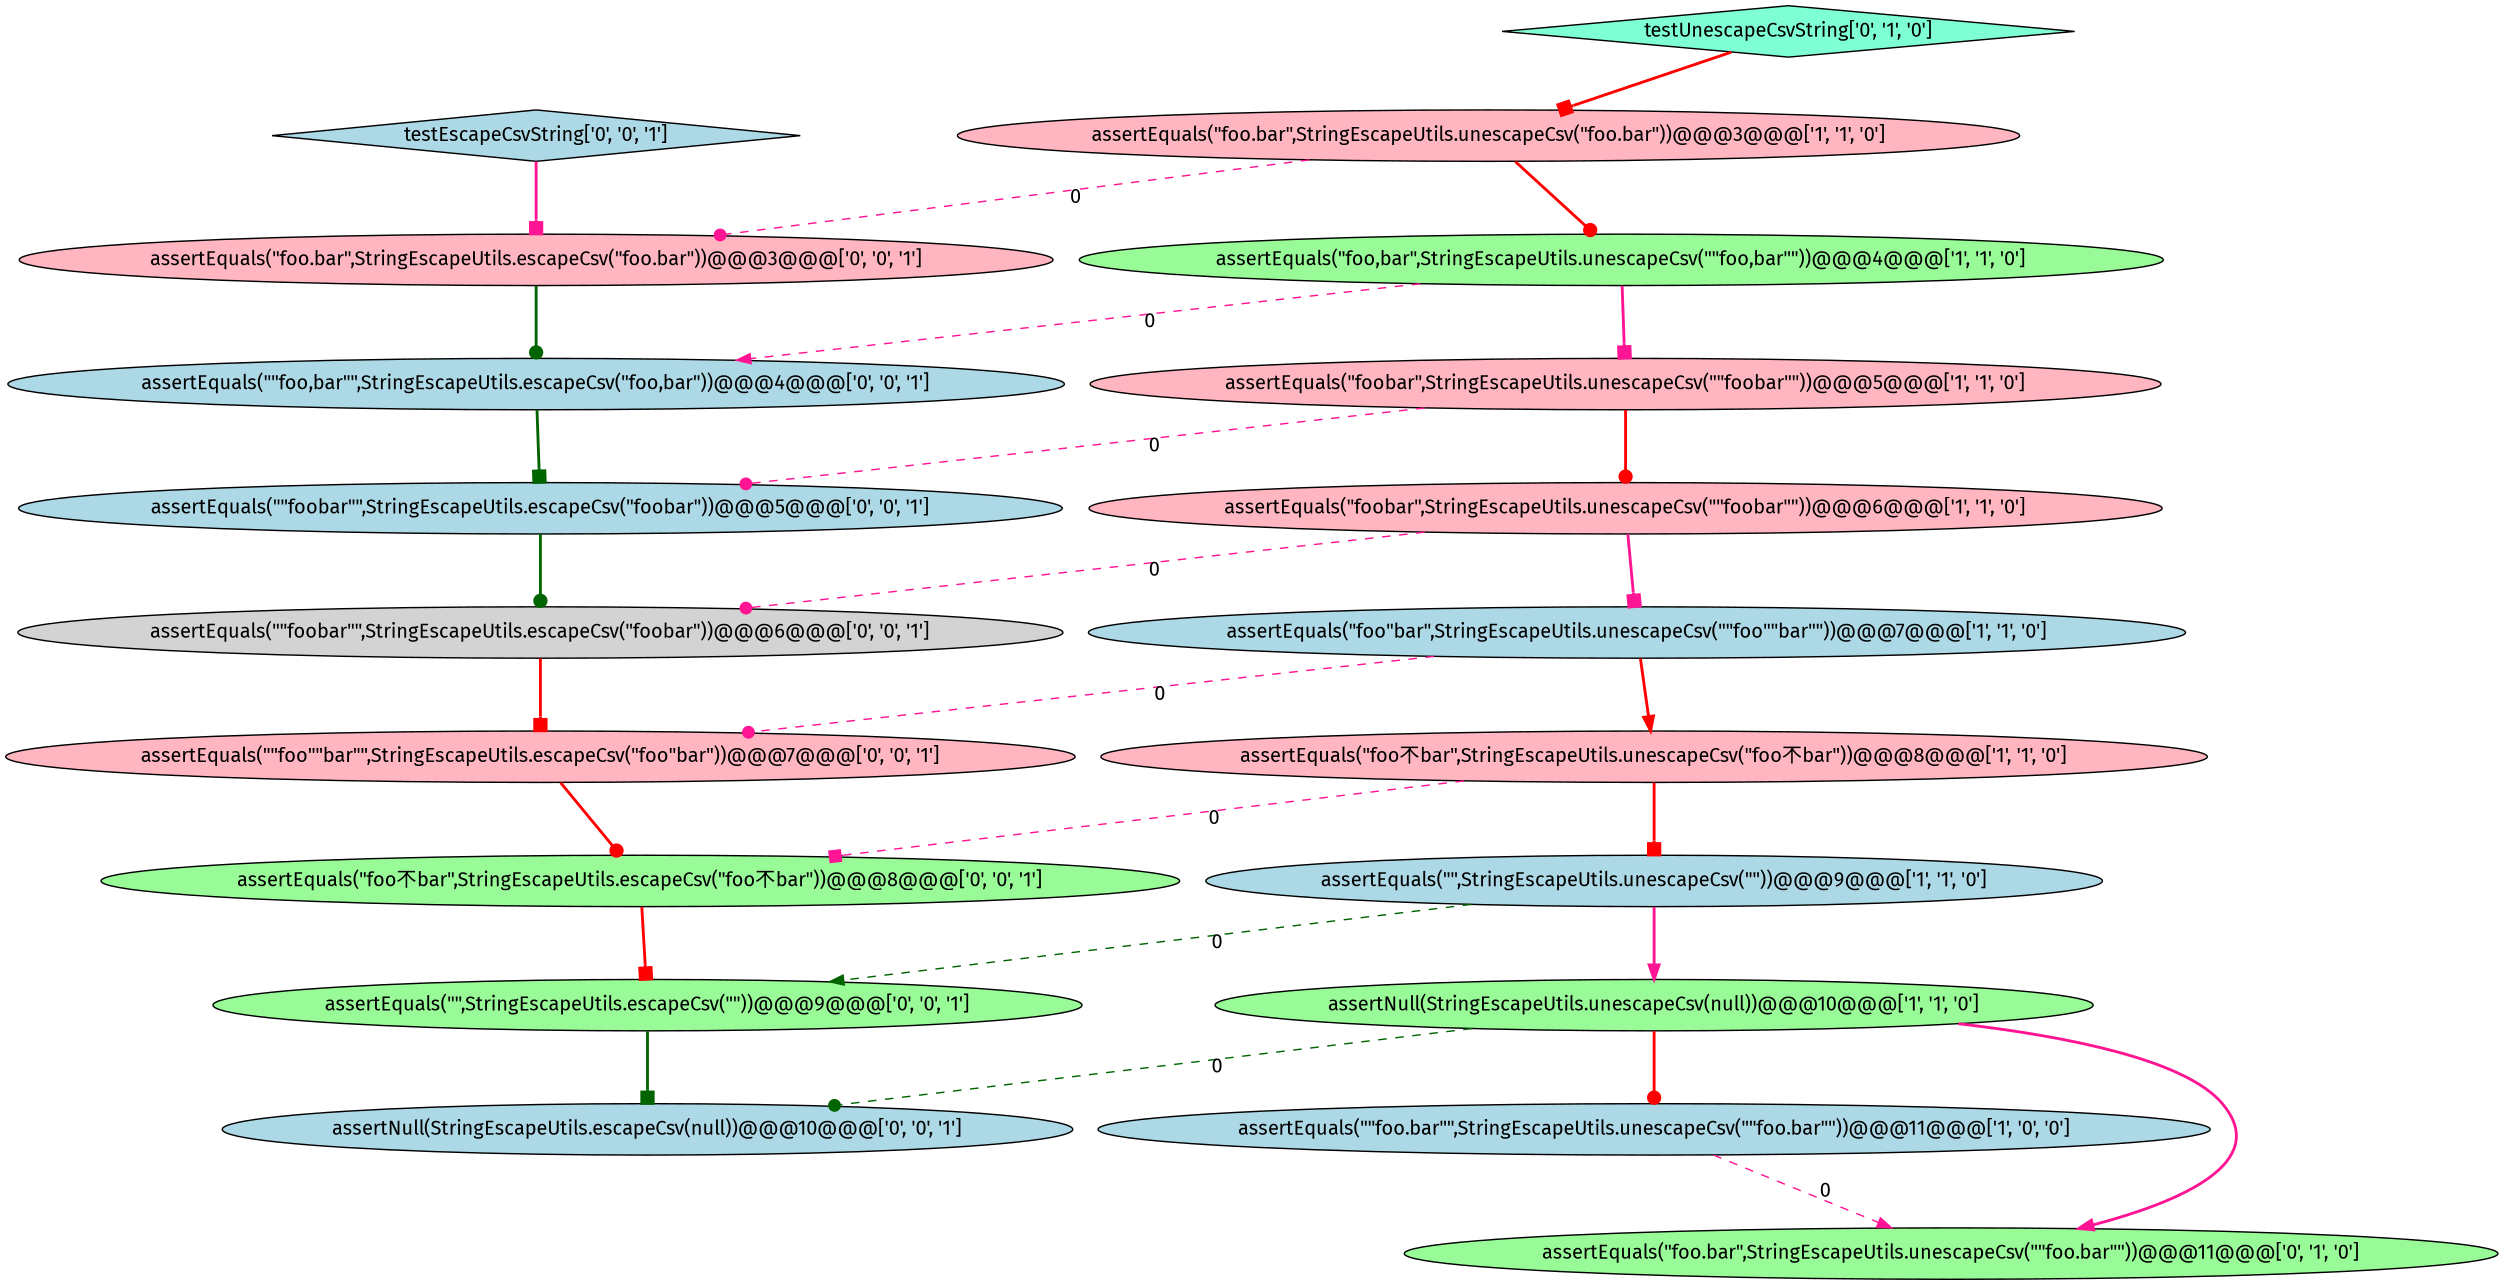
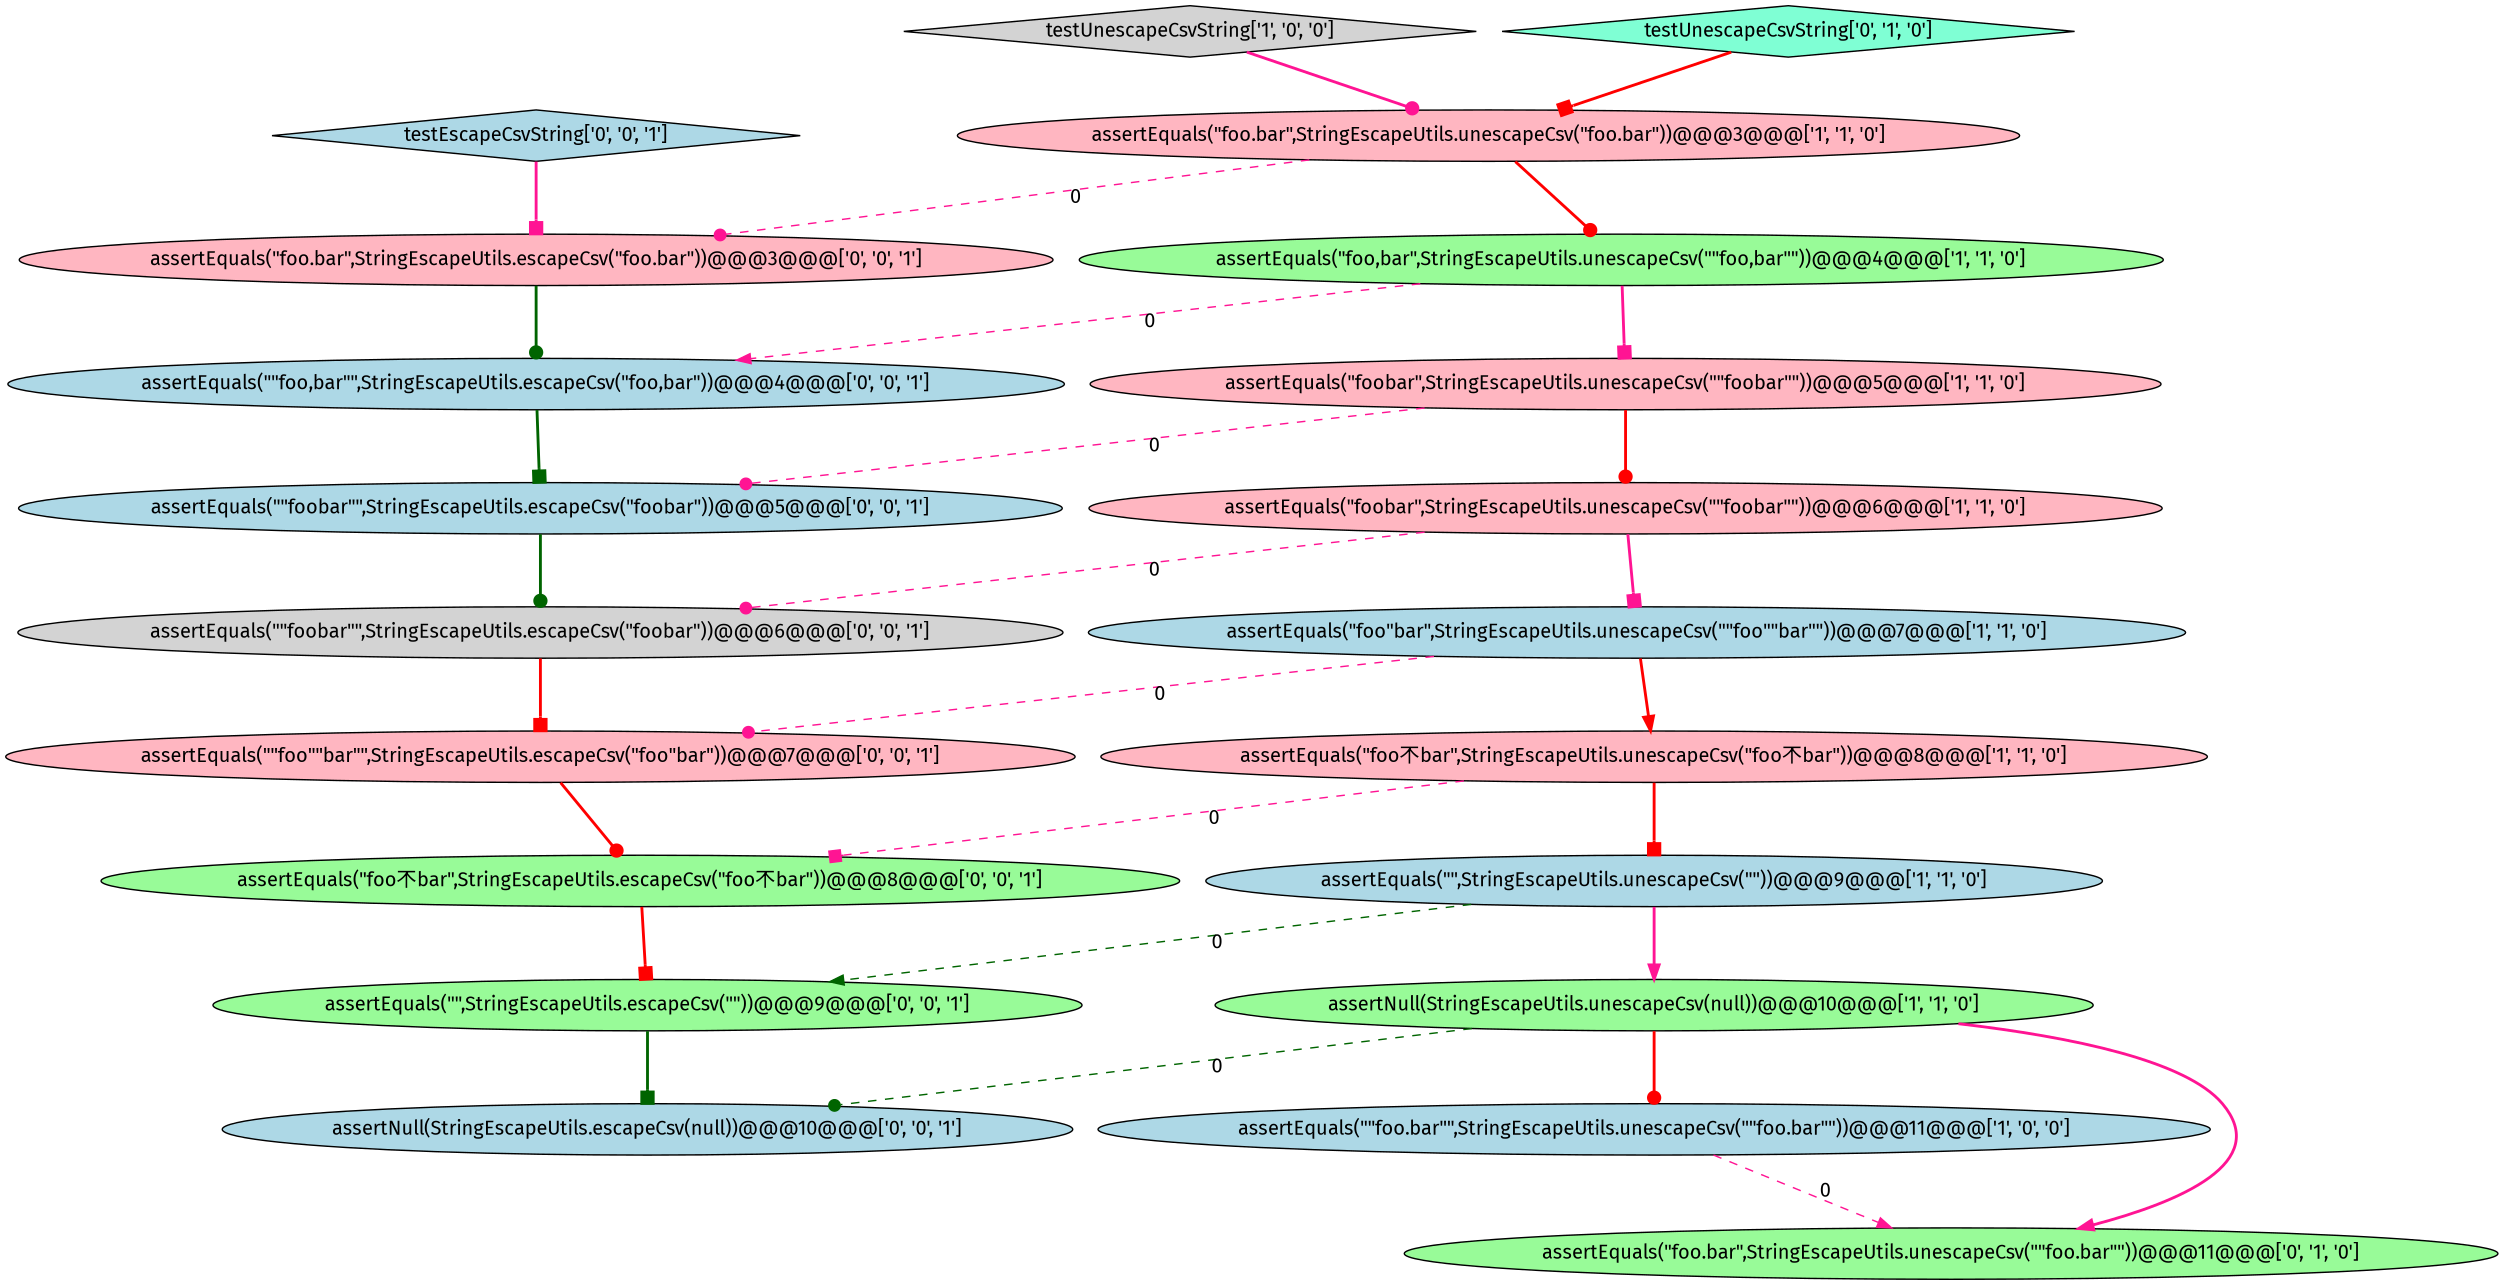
node "testUnescapeCsvString['1', '0', '0']": added
